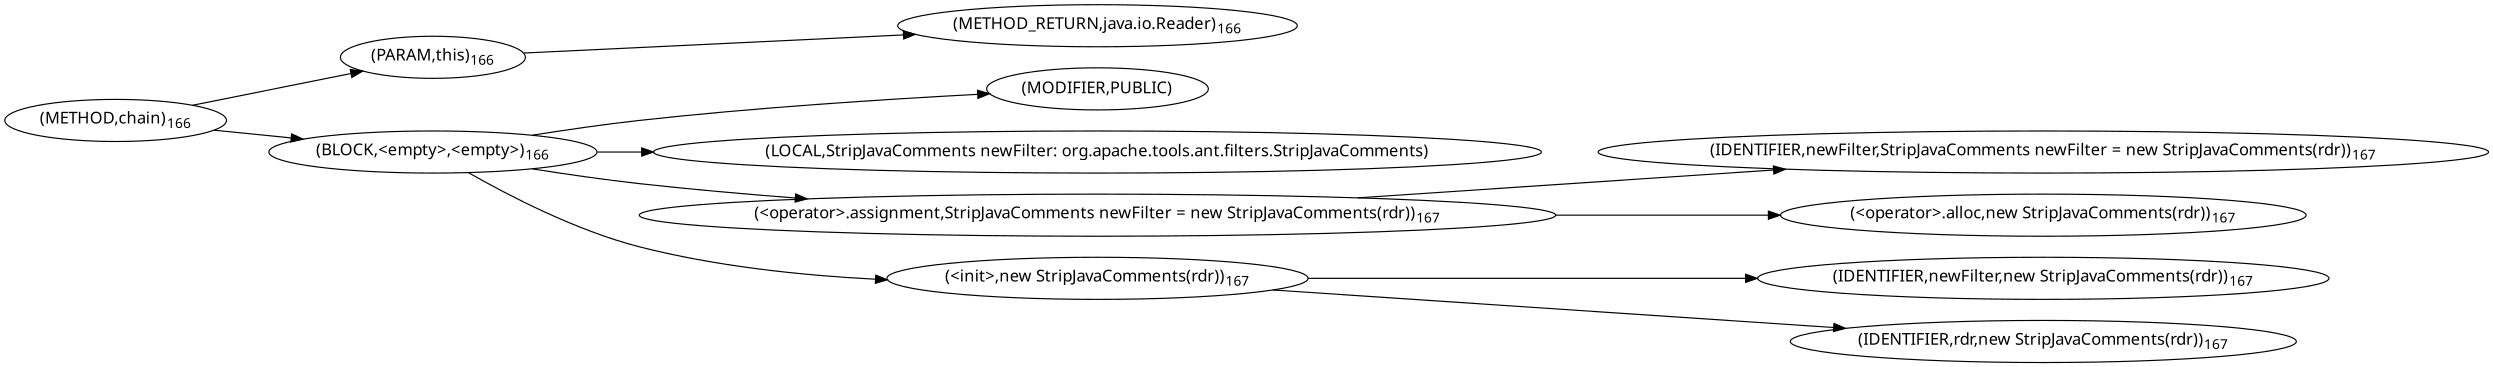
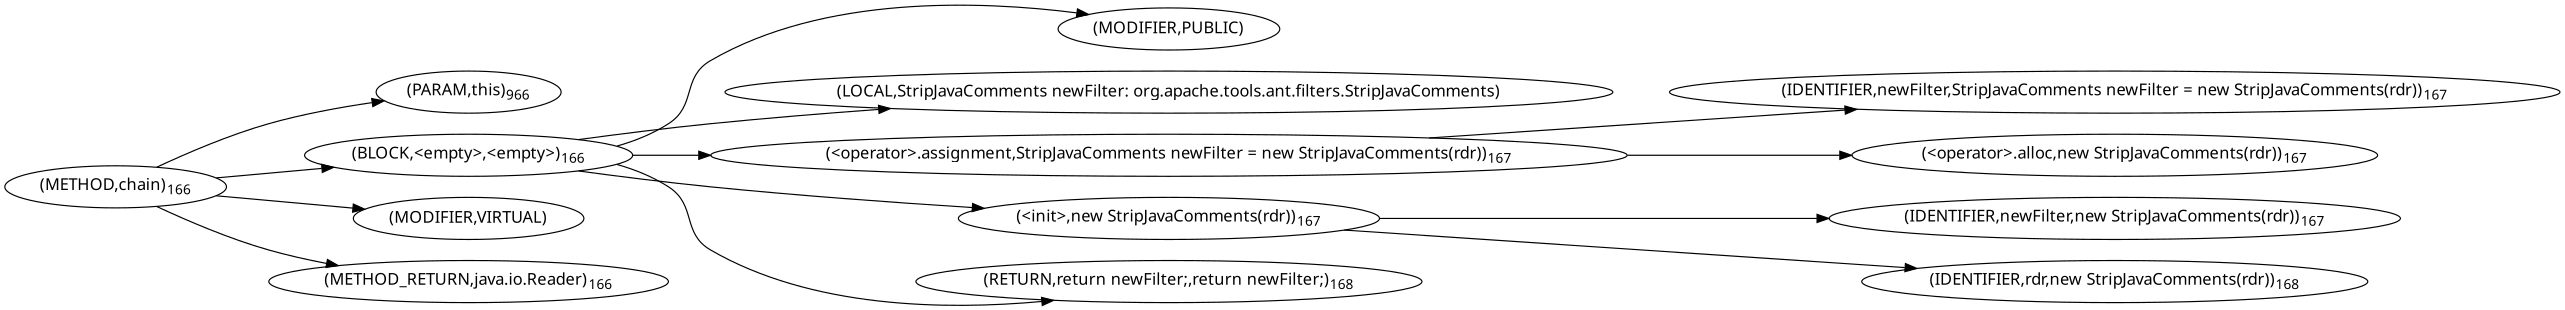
edge "(PARAM,this)" -> "(METHOD_RETURN,java.io.Reader)": now "(METHOD,chain)" -> "(METHOD_RETURN,java.io.Reader)"
node "(PARAM,this)": text "166" -> "966"
node "(MODIFIER,VIRTUAL)": added
node "(RETURN,return newFilter;,return newFilter;)": added
node "(IDENTIFIER,rdr,new StripJavaComments(rdr))": text "167" -> "168"
